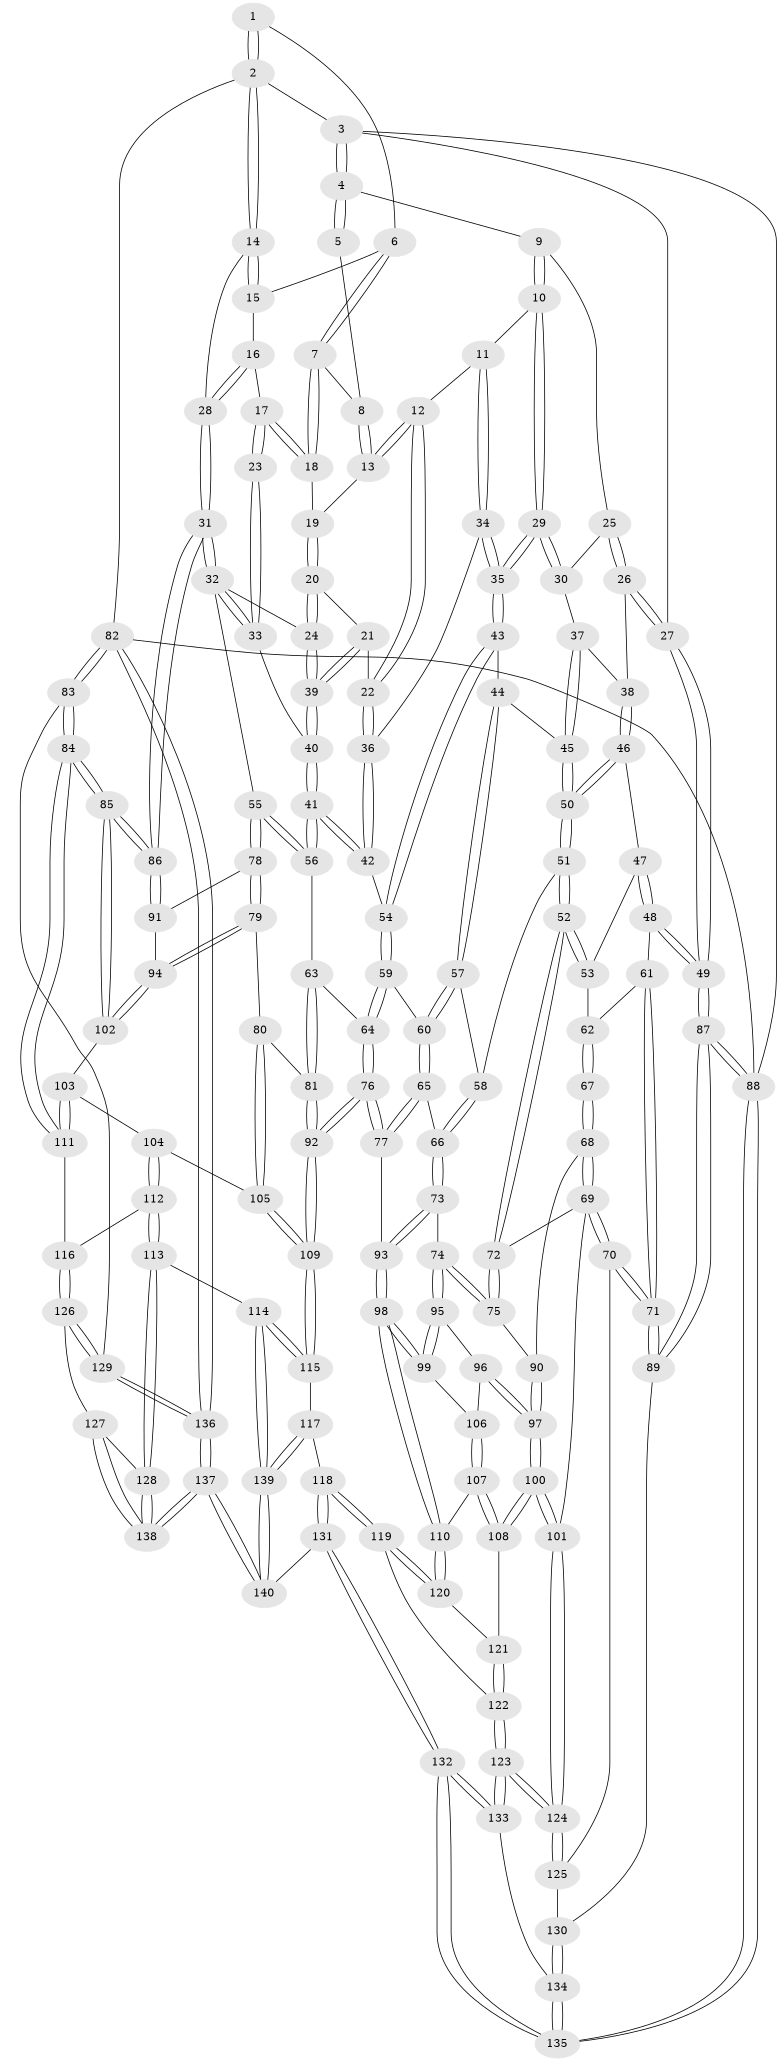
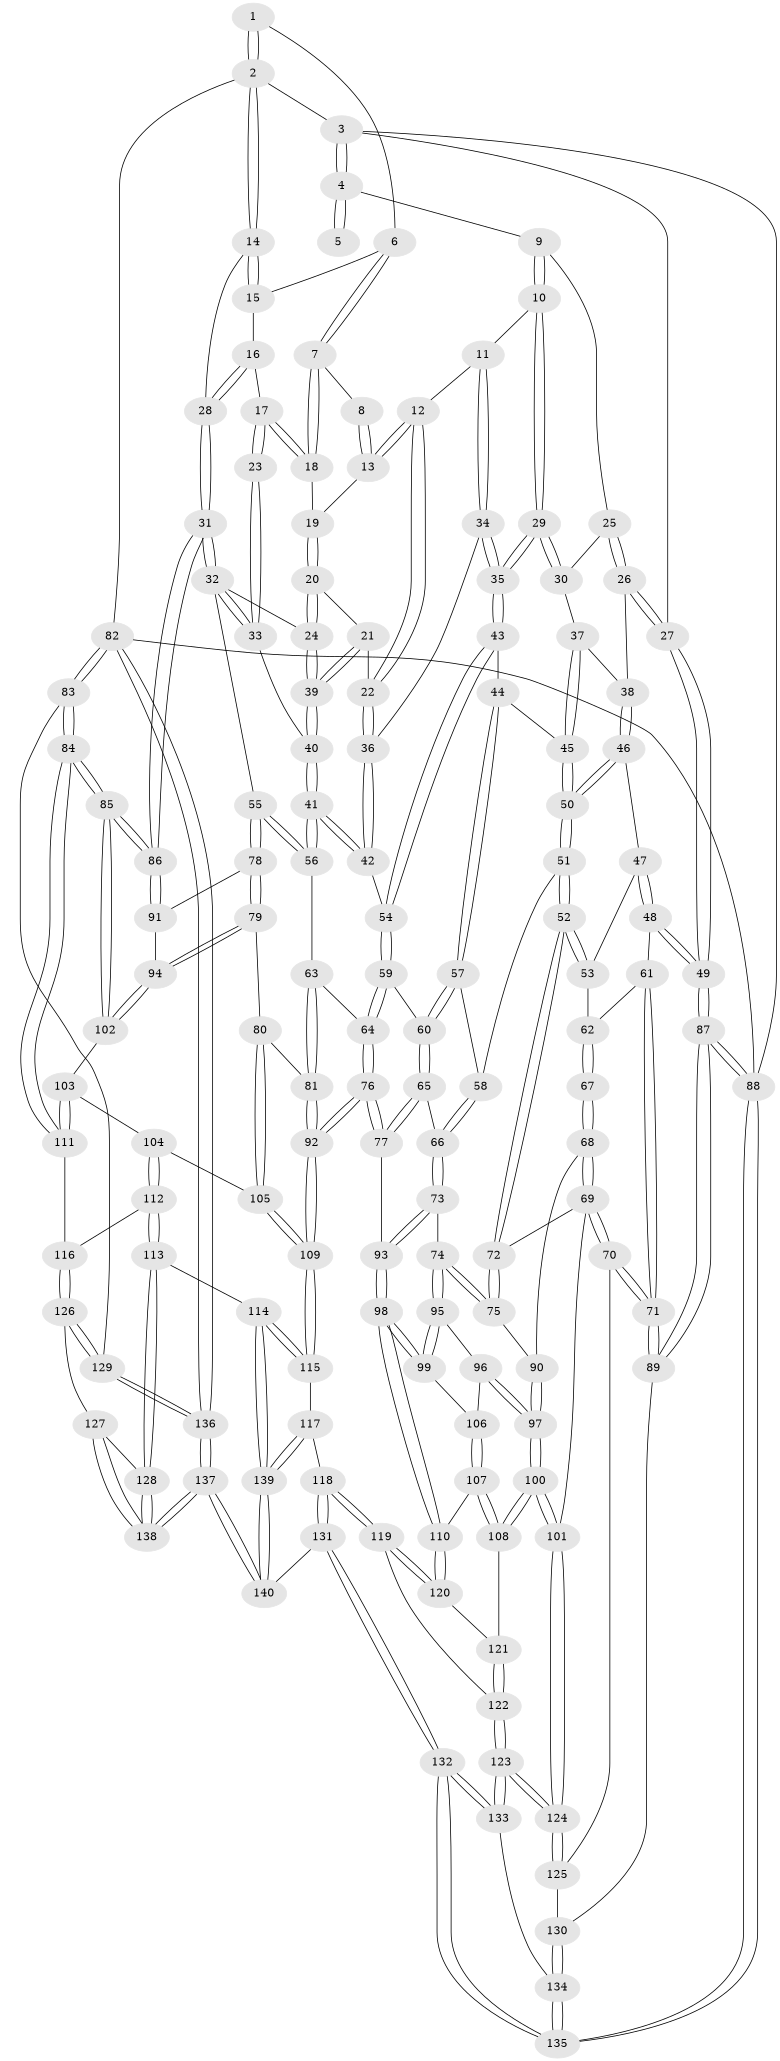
edge "5" -- "8": removed
